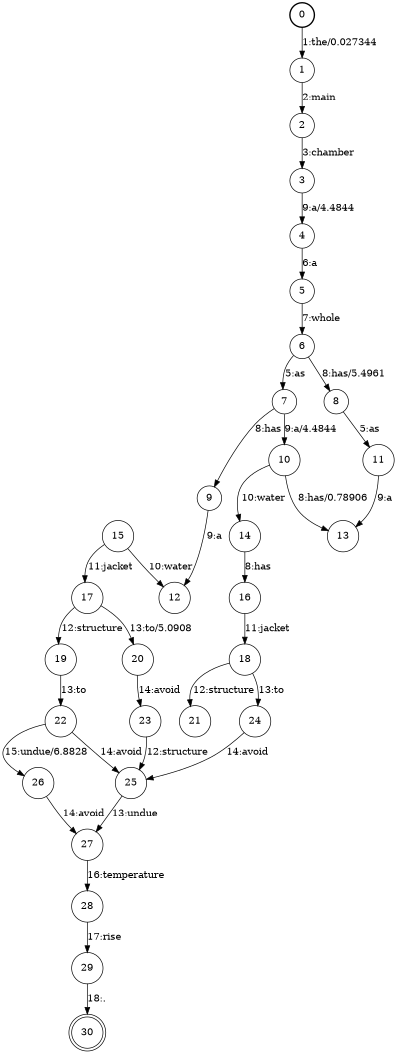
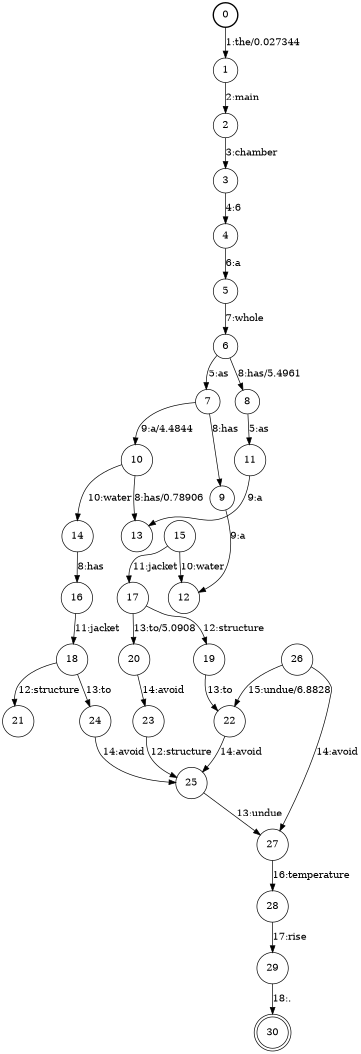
edge "3" -> "4": label "9:a/4.4844" -> "4:6"
edge "22" -> "26": reversed
